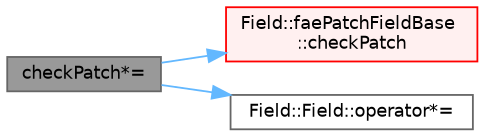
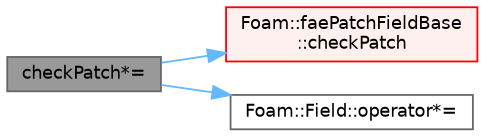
node "Field::faePatchFieldBase ::checkPatch": label "Field::faePatchFieldBase ::checkPatch" -> "Foam::faePatchFieldBase ::checkPatch"
node "Field::Field::operator*=": label "Field::Field::operator*=" -> "Foam::Field::operator*="
